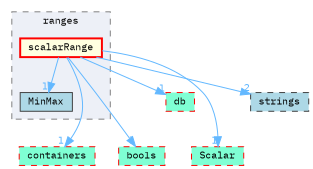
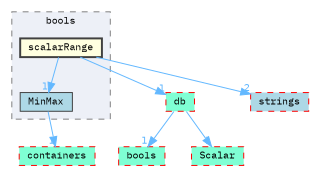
cluster "ranges": label "ranges" -> "bools"
node "scalarRange": color red -> grey25
edge "scalarRange" -> "Scalar": now "db" -> "Scalar"
edge "scalarRange" -> "containers": now "MinMax" -> "containers"
edge "scalarRange" -> "bools": now "db" -> "bools"
node "strings": color grey25 -> red
